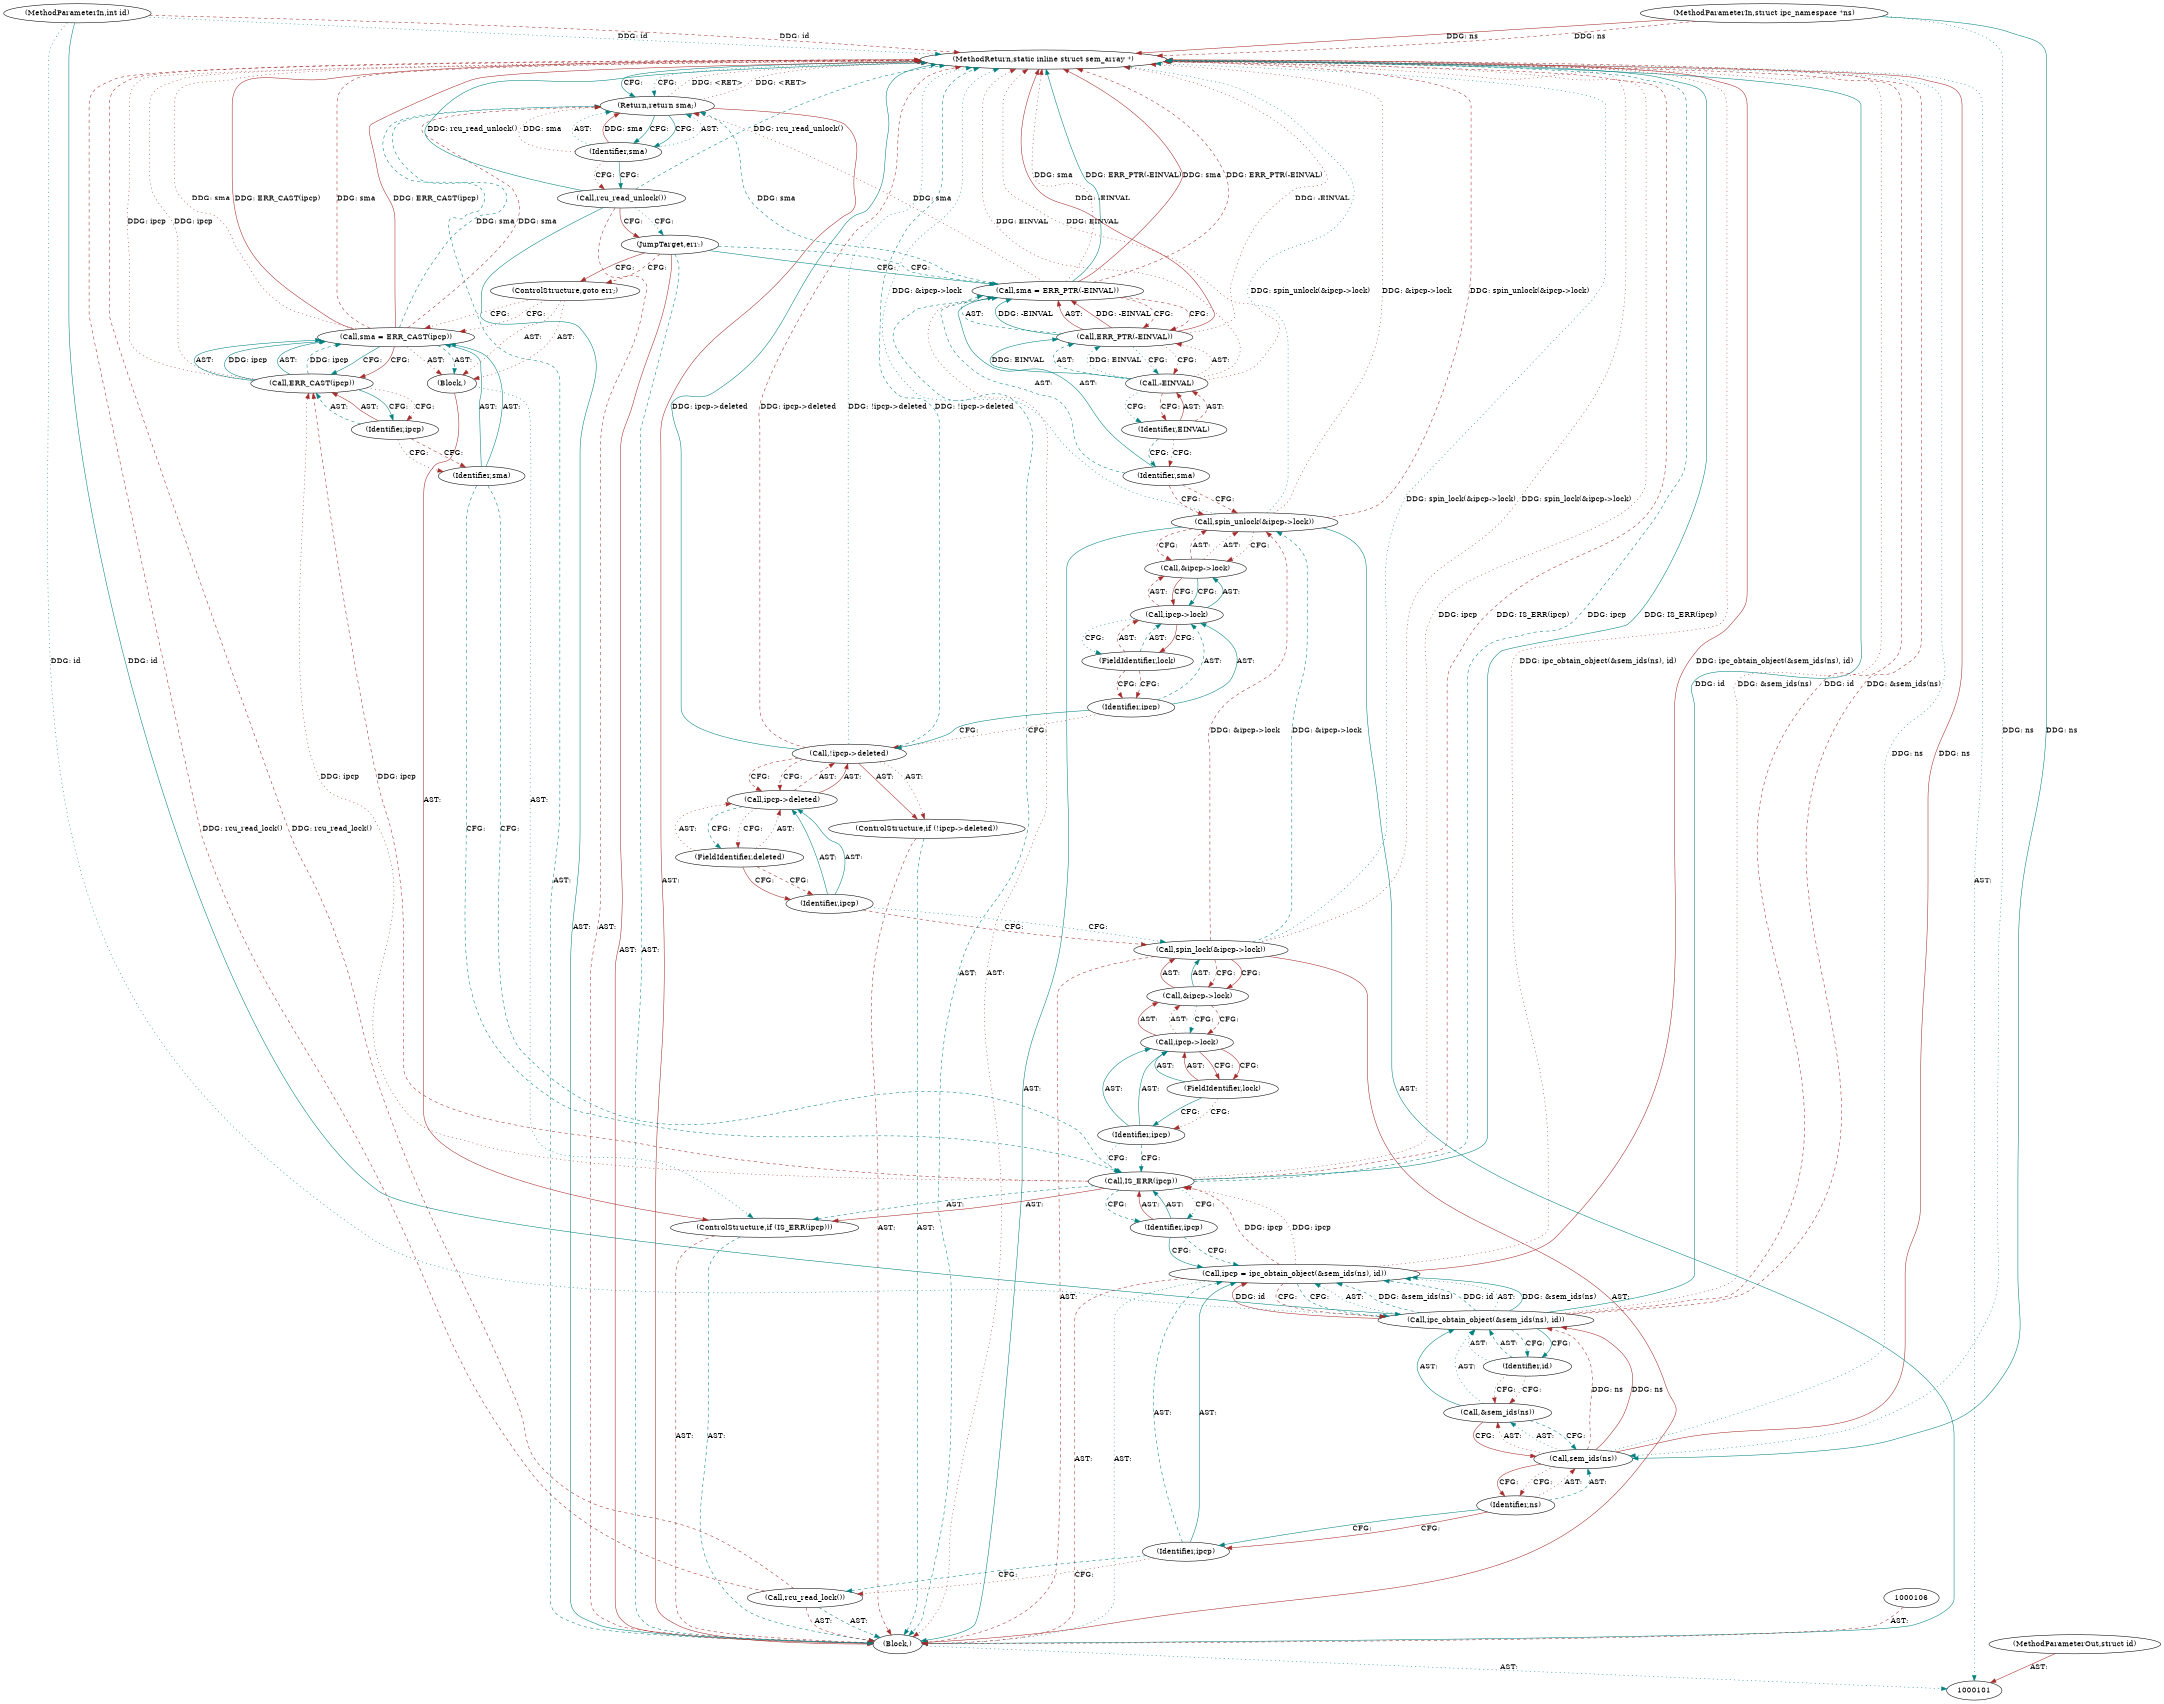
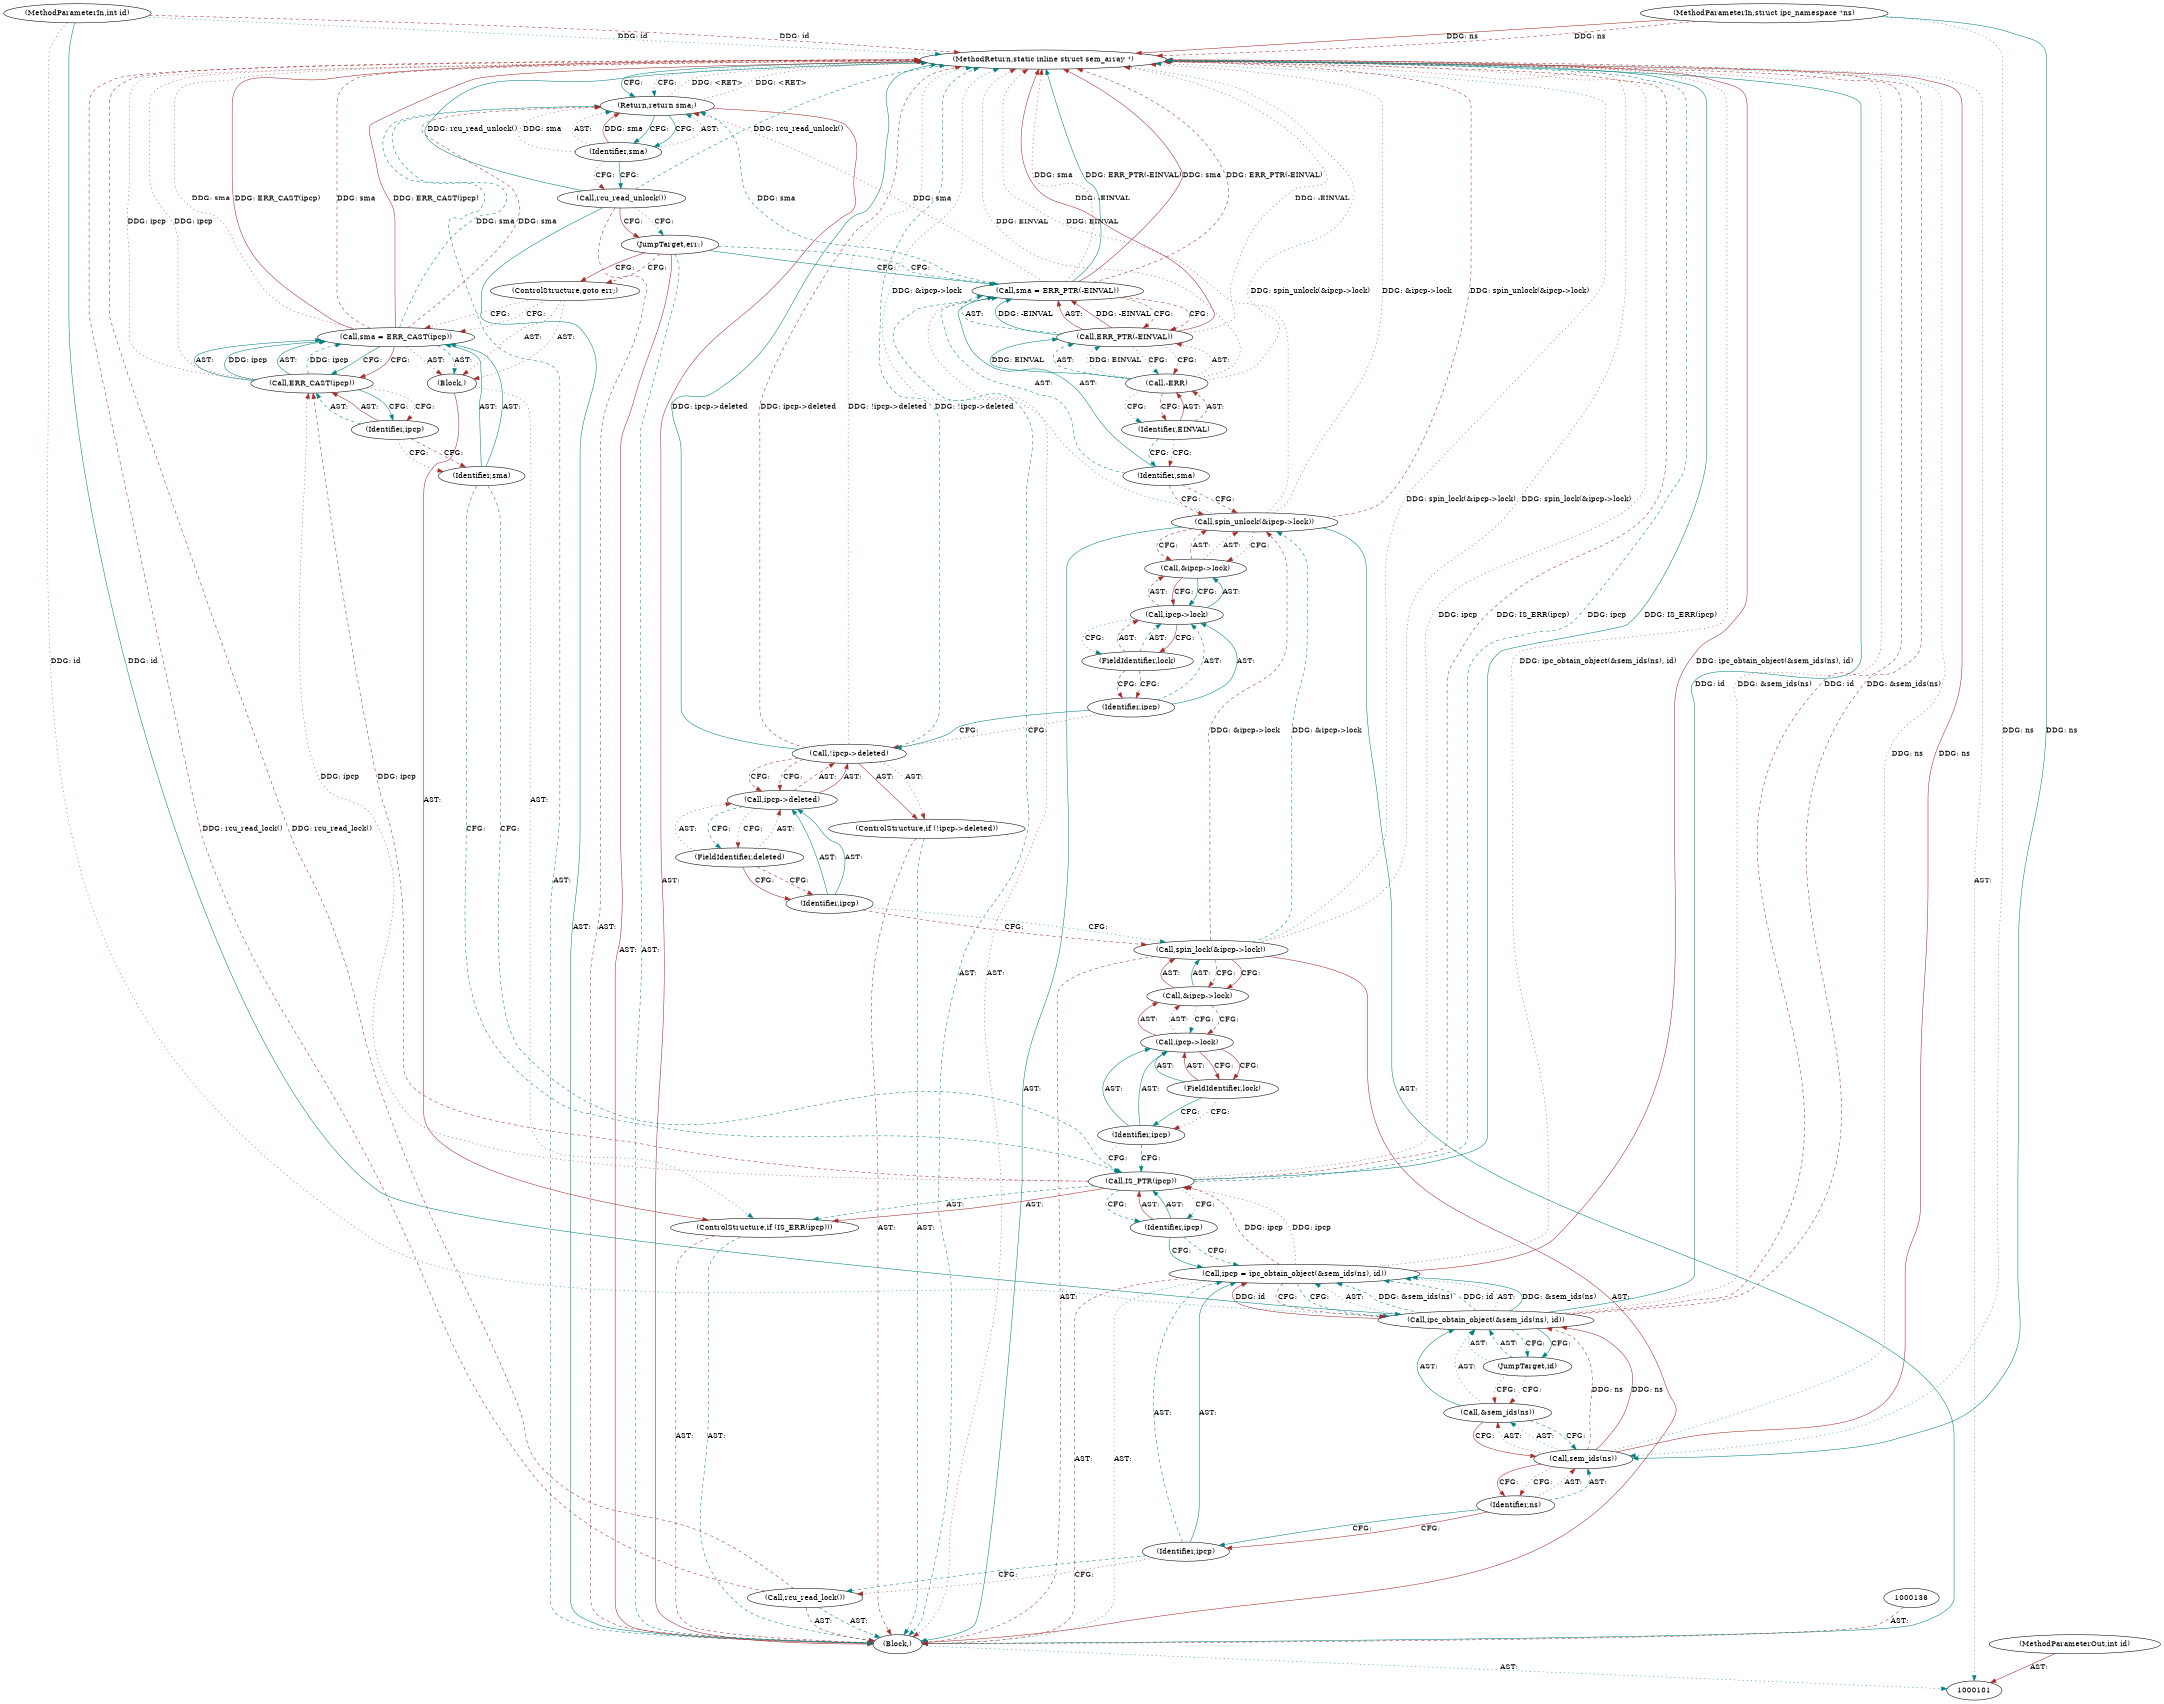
node "(Call,-EINVAL)": label "(Call,-EINVAL)" -> "(Call,-ERR)"
node "(Call,IS_ERR(ipcp))": label "(Call,IS_ERR(ipcp))" -> "(Call,IS_PTR(ipcp))"
node "(Identifier,id)": label "(Identifier,id)" -> "(JumpTarget,id)"
node "1000106": label "1000106" -> "1000136"
node "(MethodParameterOut,struct id)": label "(MethodParameterOut,struct id)" -> "(MethodParameterOut,int id)"
